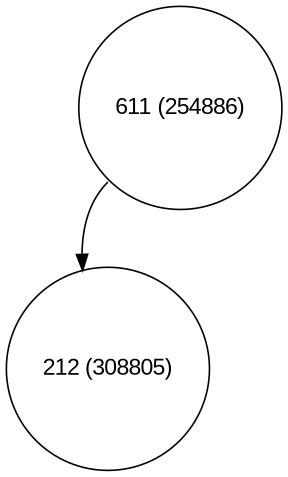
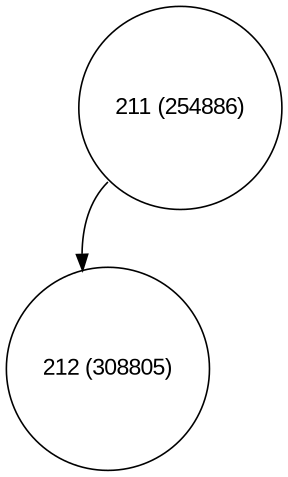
node "611 (254886)": label "611 (254886)" -> "211 (254886)"
